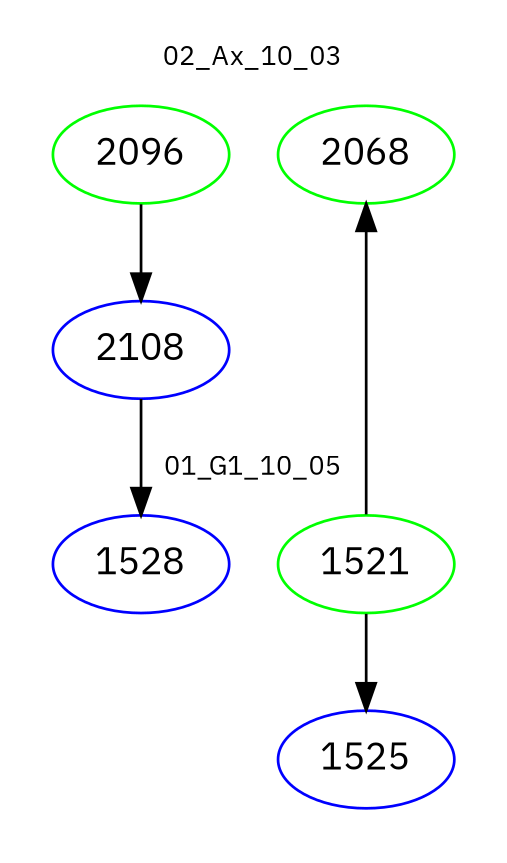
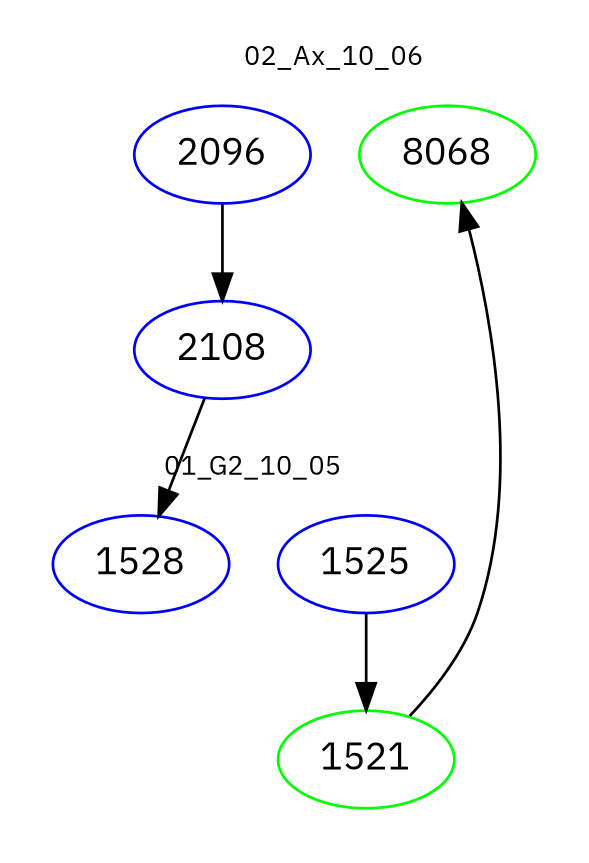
cluster "02_Ax_10_03": label "02_Ax_10_03" -> "02_Ax_10_06"
node "2096": color green -> blue
node "2068": label "2068" -> "8068"
cluster "01_G1_10_05": label "01_G1_10_05" -> "01_G2_10_05"
edge "1521" -> "1525": reversed
